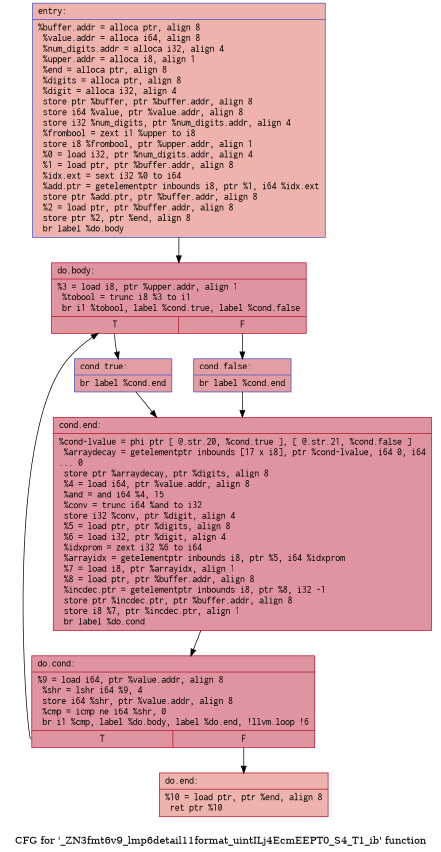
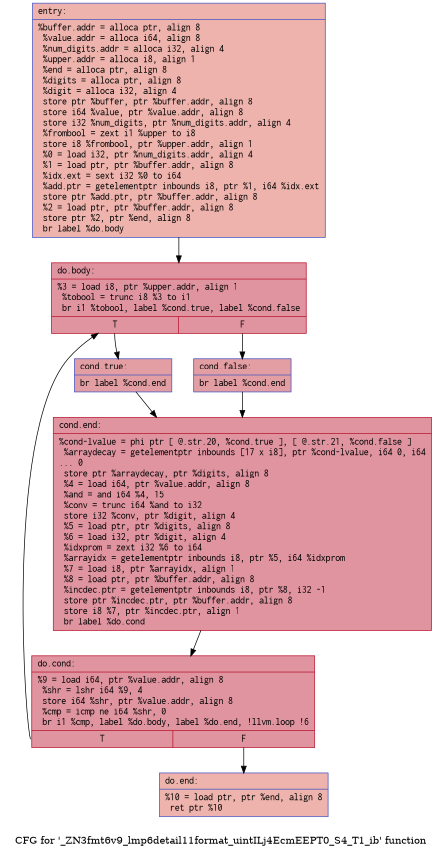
node "do.end:": color #b70d28ff -> #3d50c3ff
